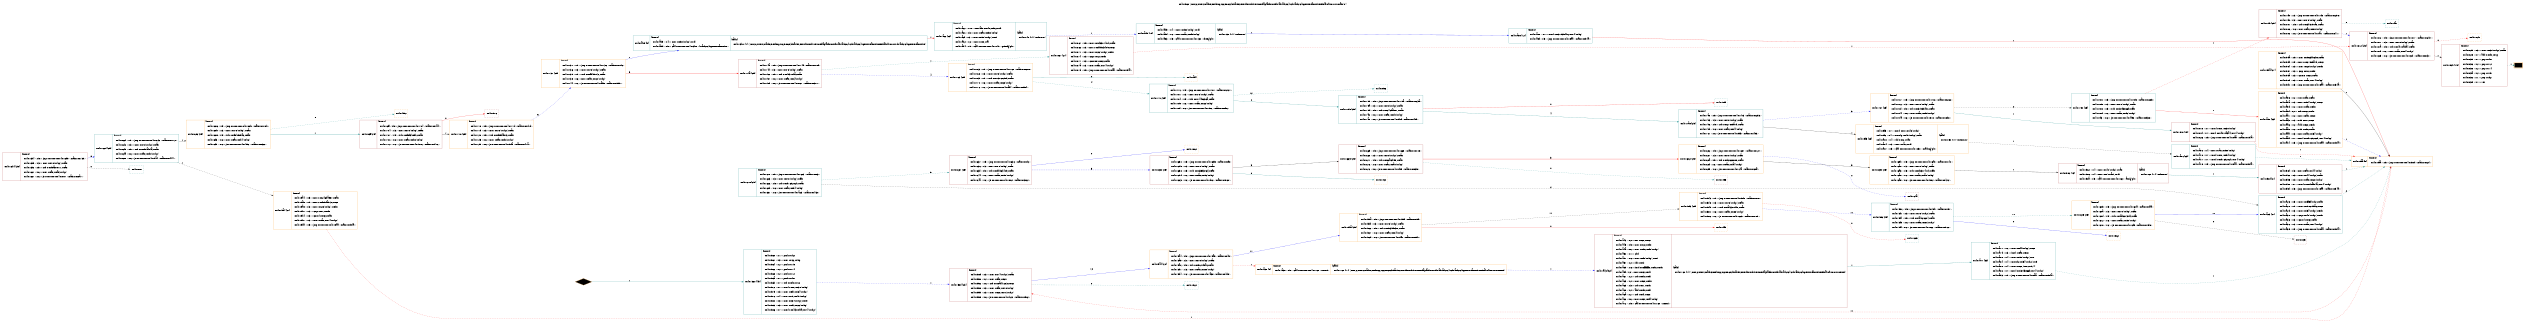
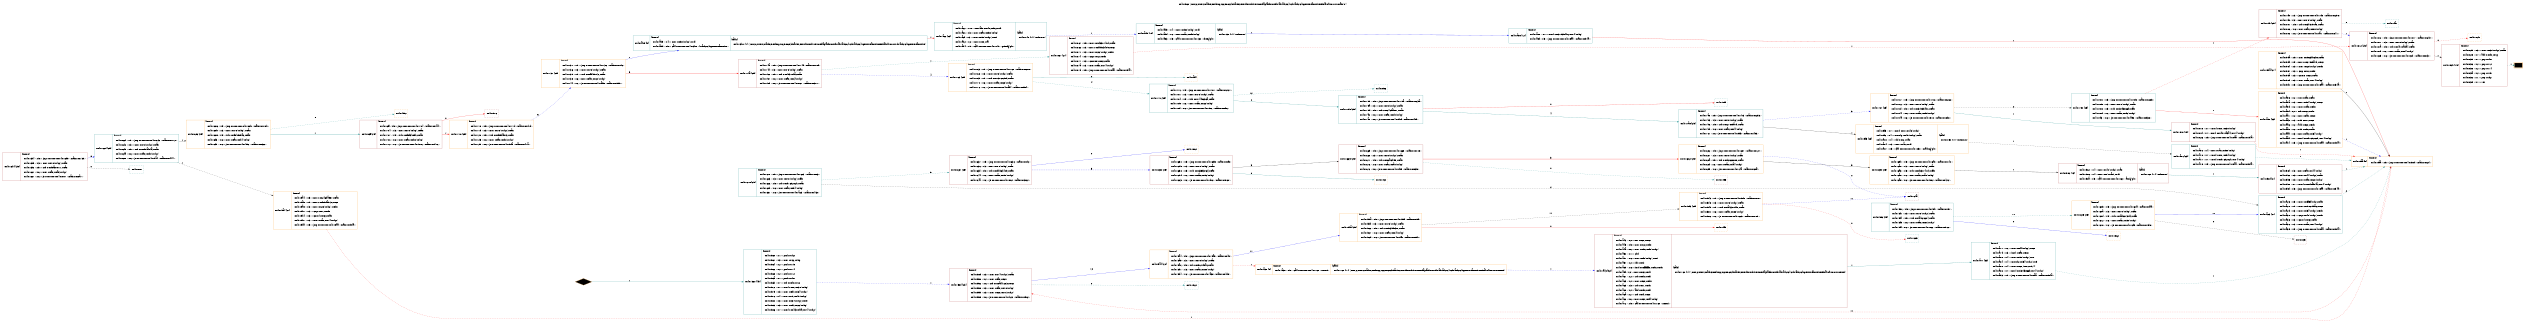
edge "0x4016ff [25]" -> "0x401718 [25]": color black -> red
edge "0x4015d3 [25]" -> "0x4015ec [25]": now "0x4015d3 [25]" -> "0x401c4a"
